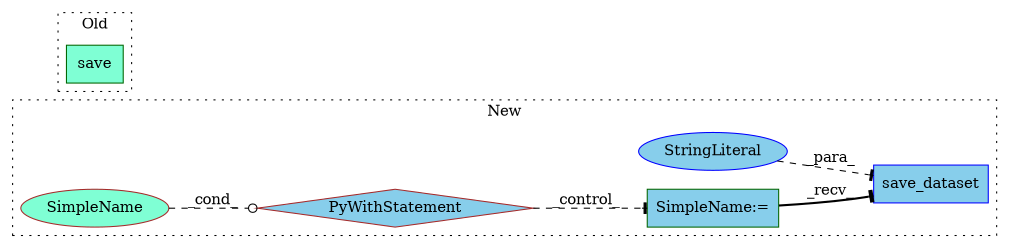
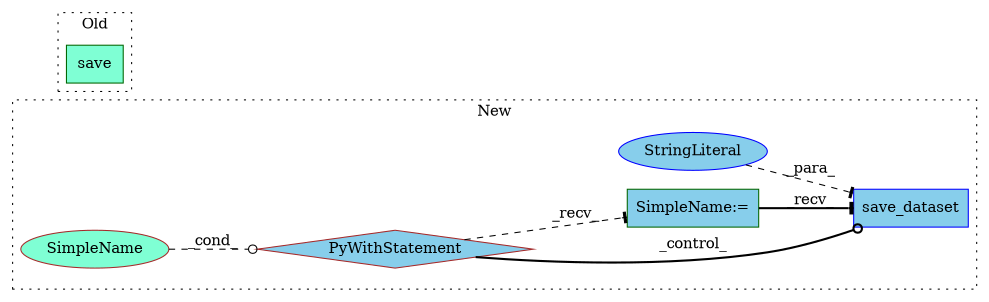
edge "PyWithStatement" -> "SimpleName:=": label "_control_" -> "_recv_"
edge "PyWithStatement" -> "save_dataset": added, label "_control_"
